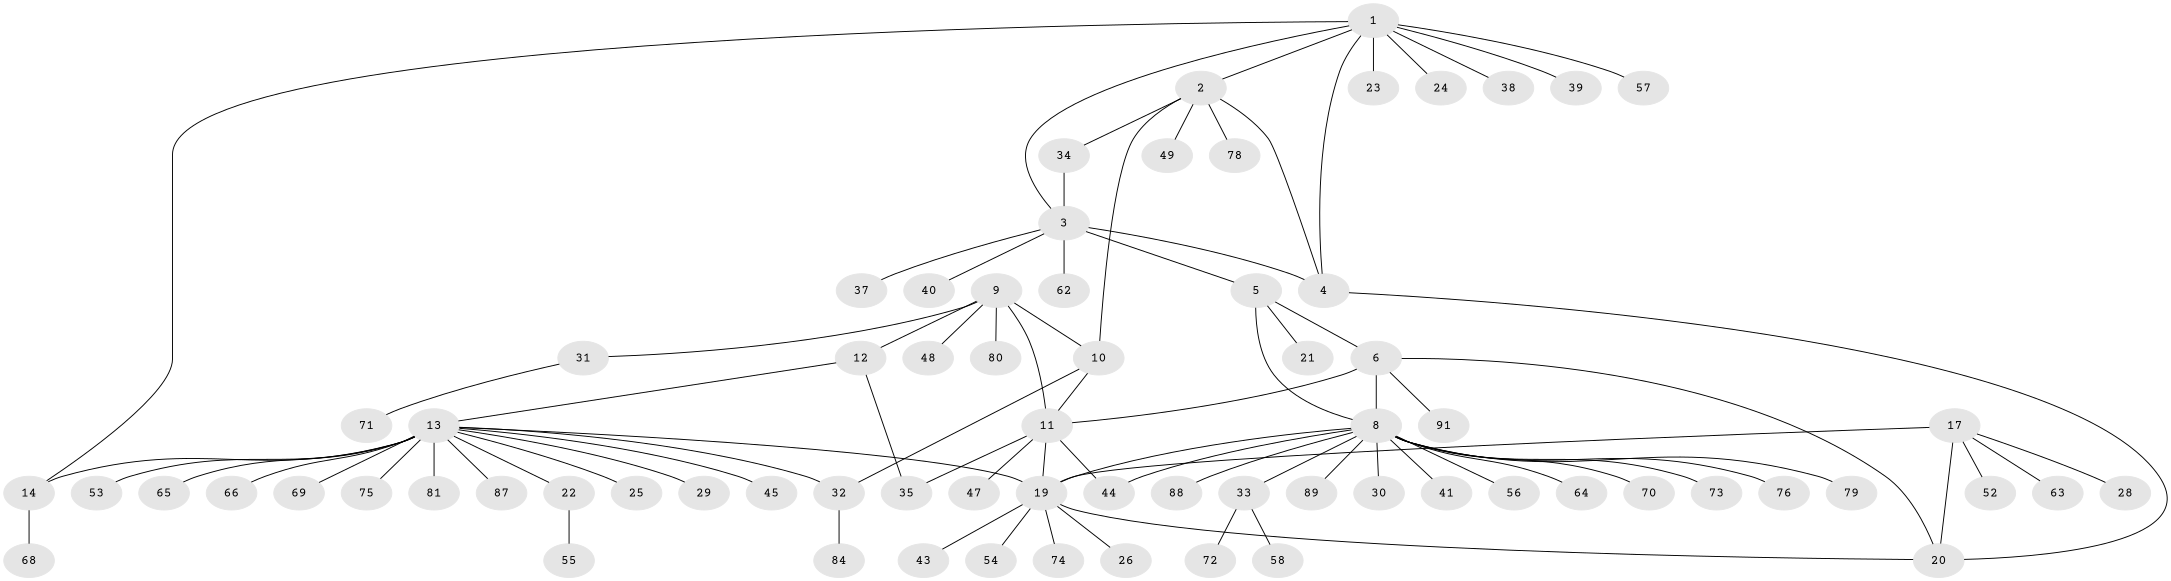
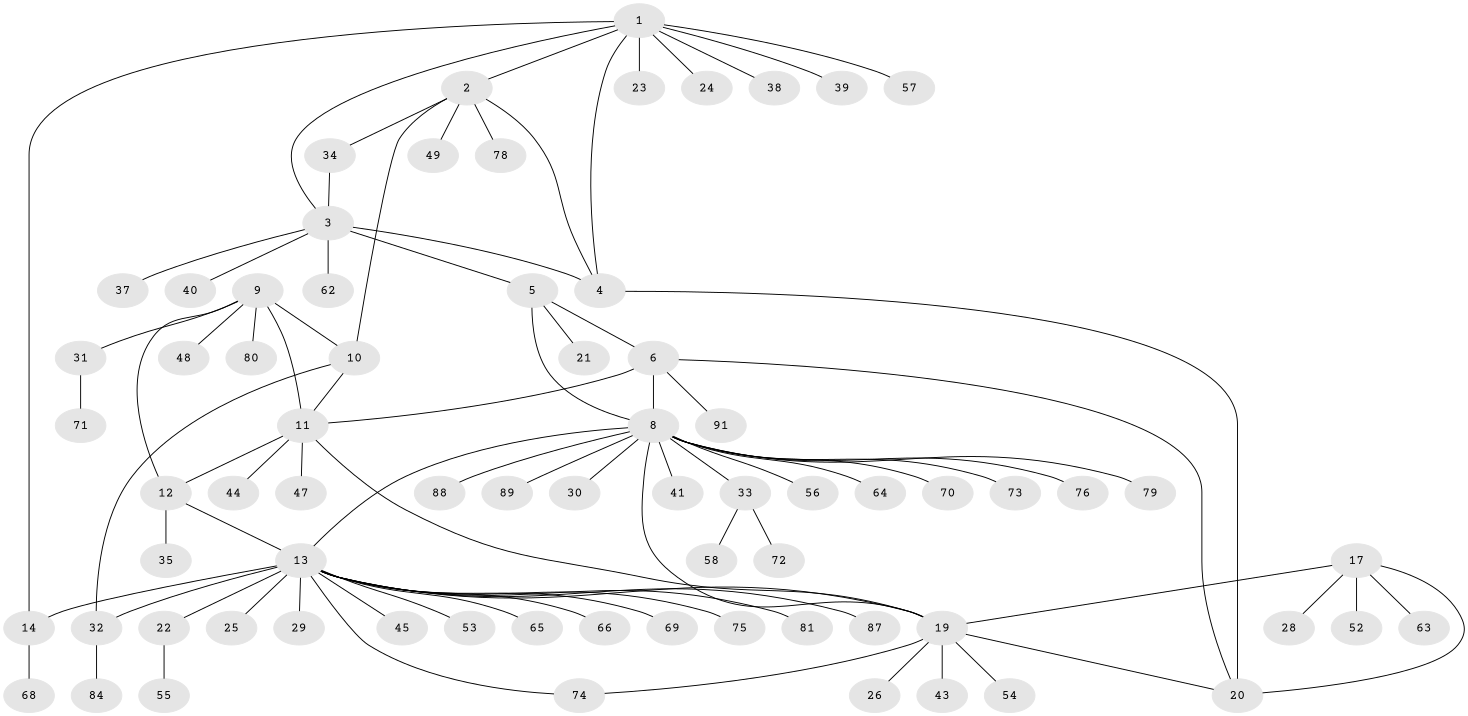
edge "8" -- "44": now "8" -- "13"
edge "11" -- "35": now "11" -- "12"
edge "13" -- "74": added
